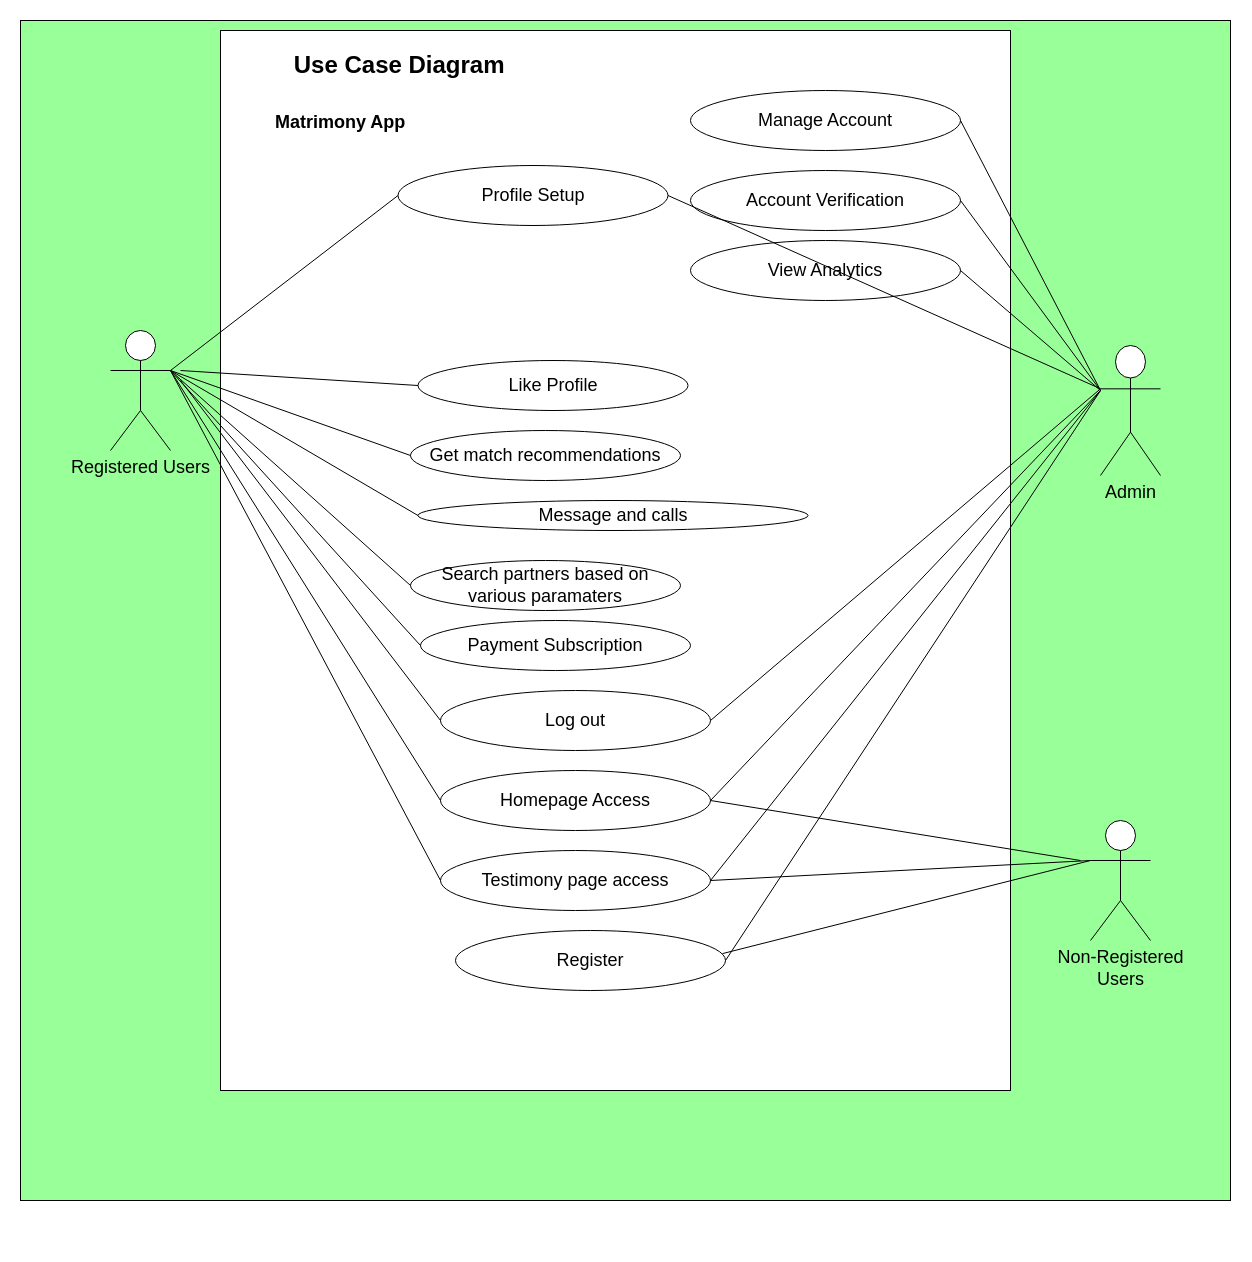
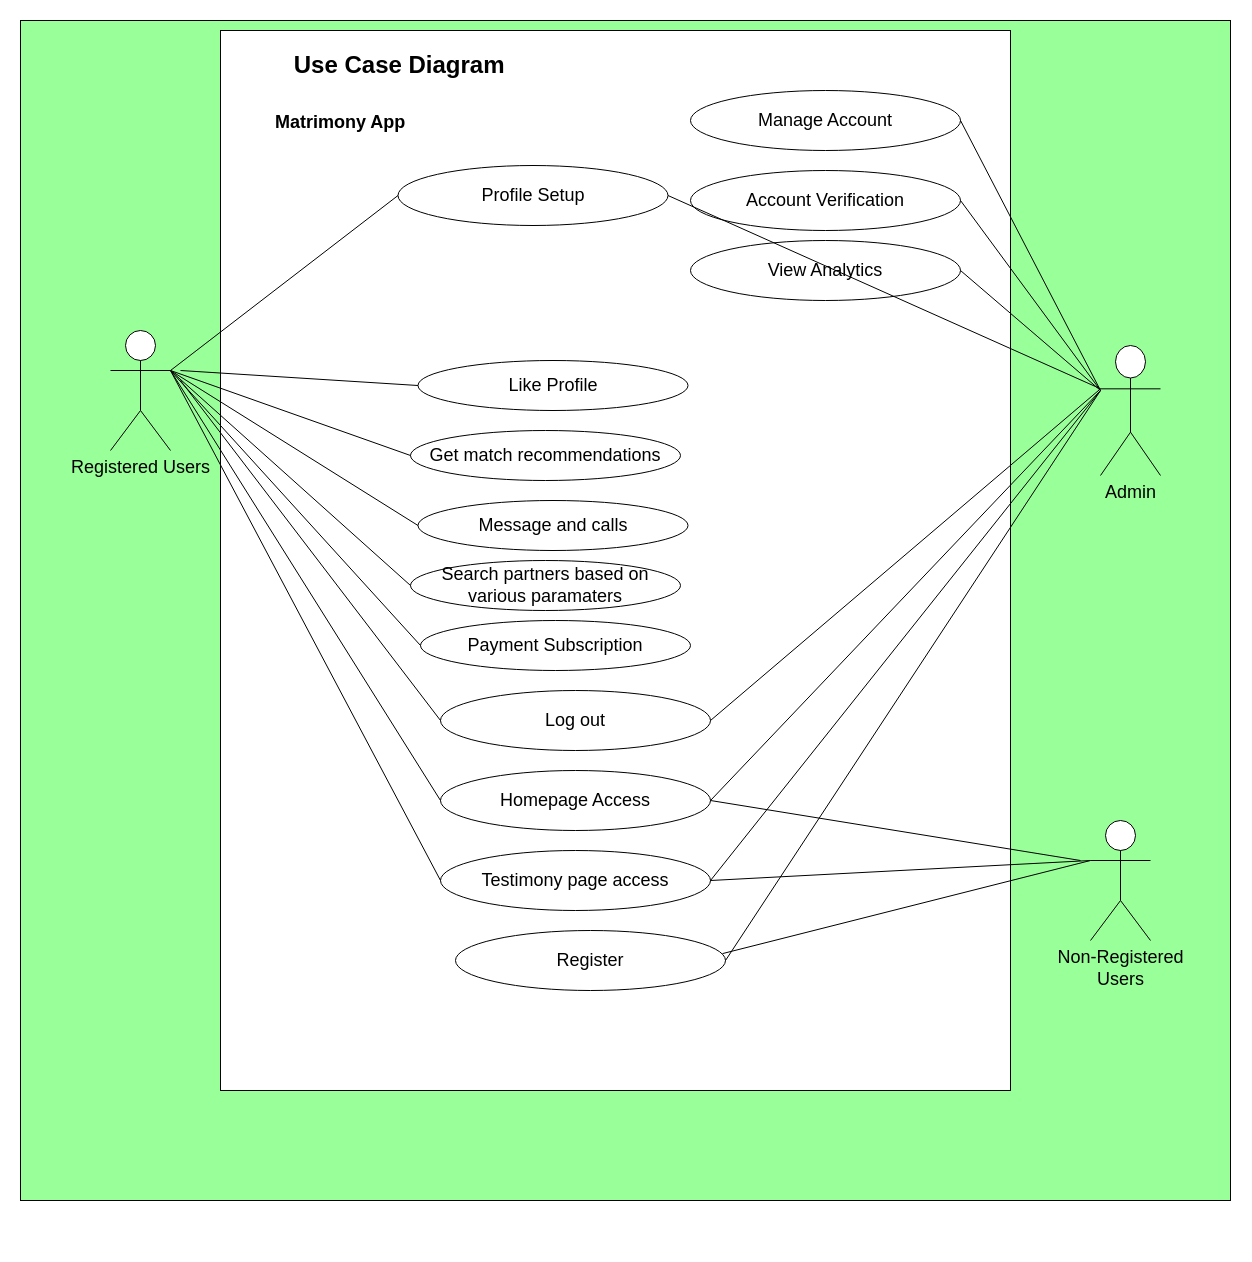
node "Message and calls": size 390x30 -> 270x50
